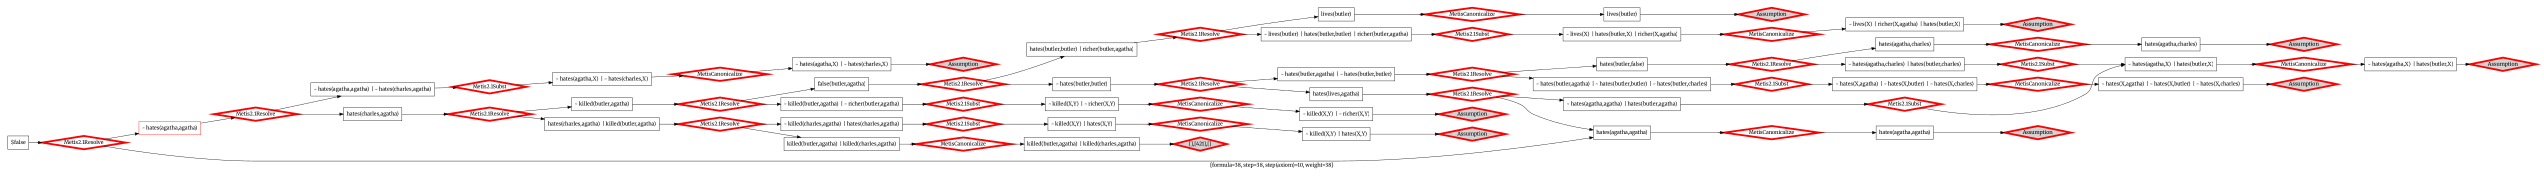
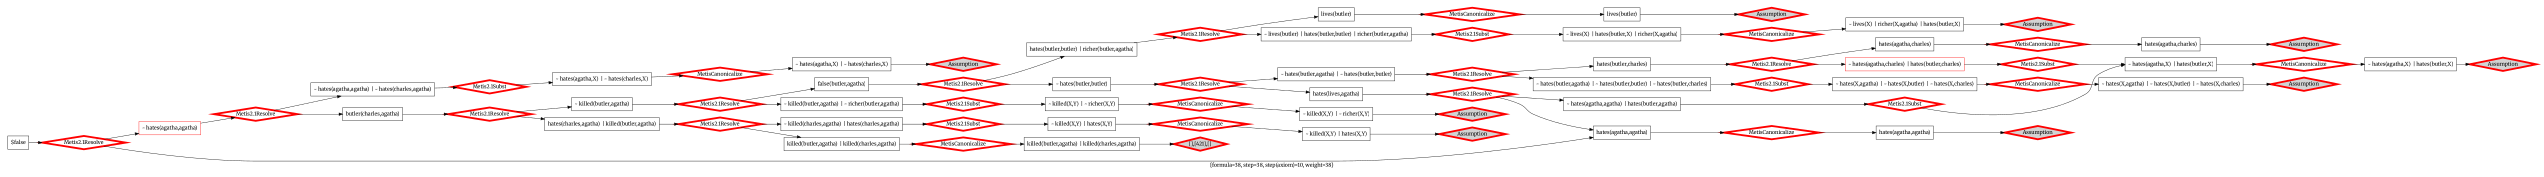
node "hates(butler,false)": label "hates(butler,false)" -> "hates(butler,charles)"
node "~ hates(agatha,charles)  | hates(butler,charles)": color black -> red
node "hates(charles,agatha)": label "hates(charles,agatha)" -> "butler(charles,agatha)"
